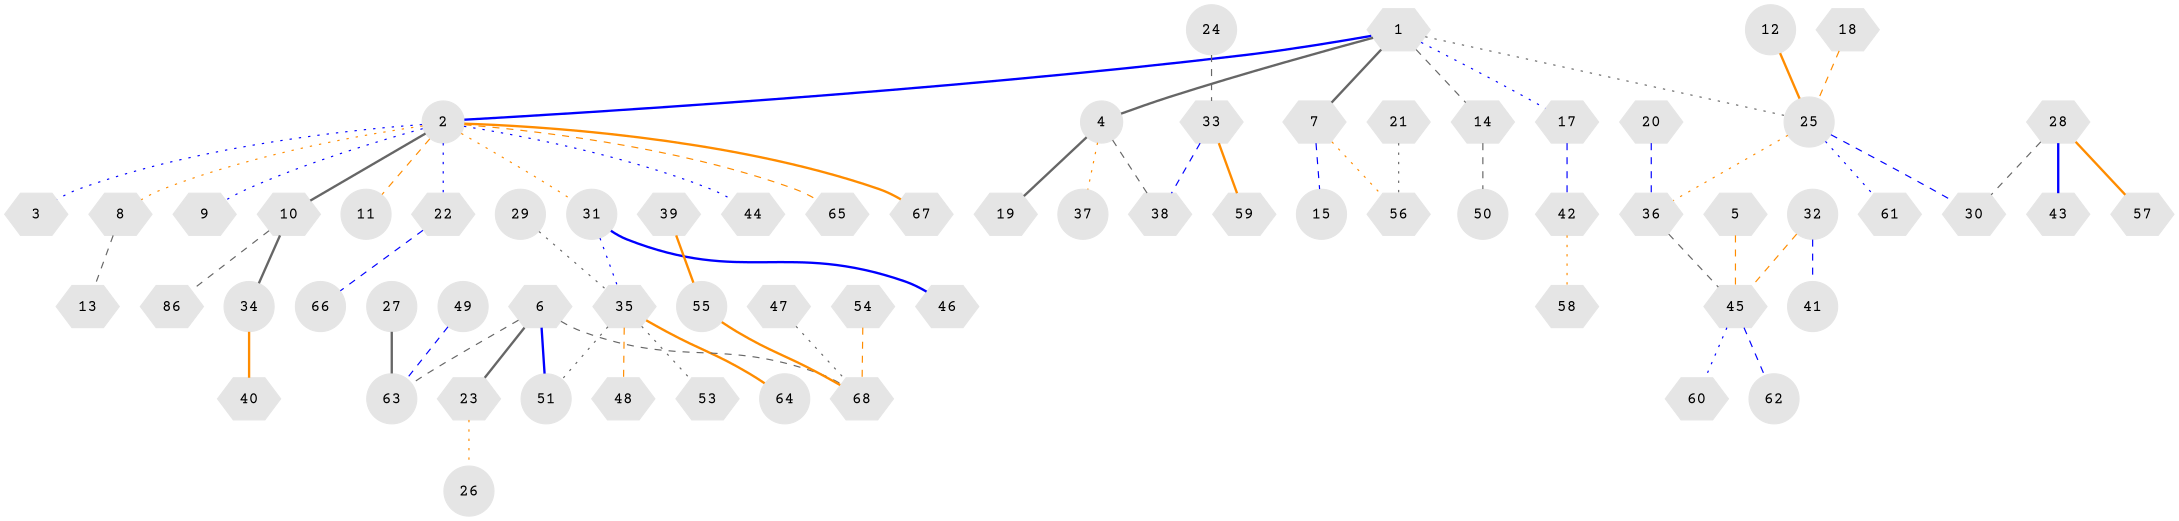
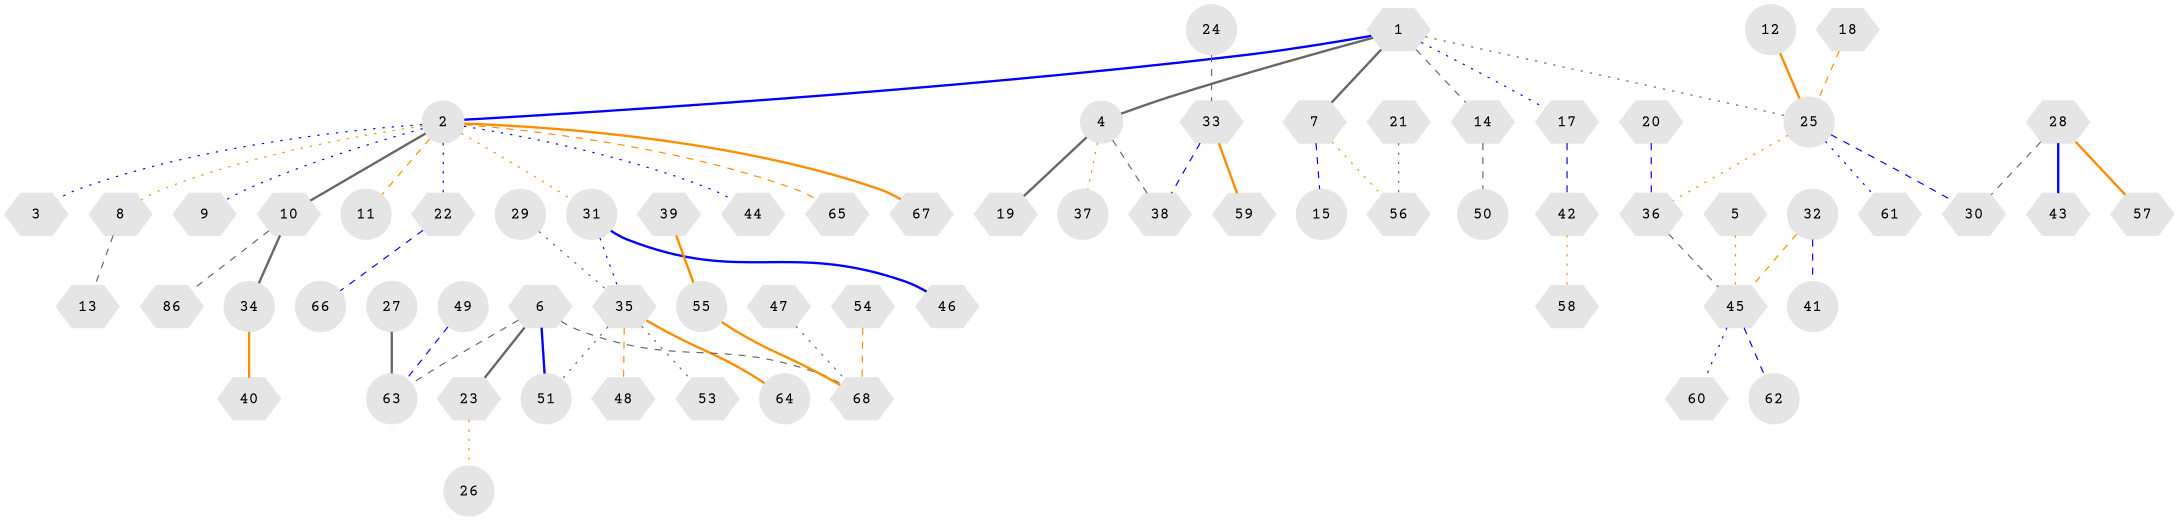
edge "5" -- "45": style dashed -> dotted
